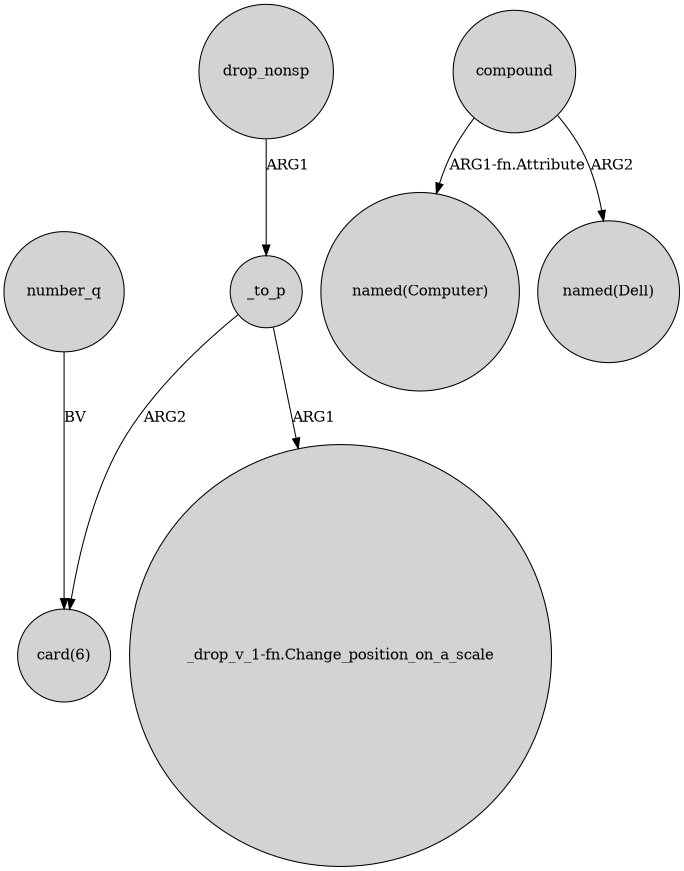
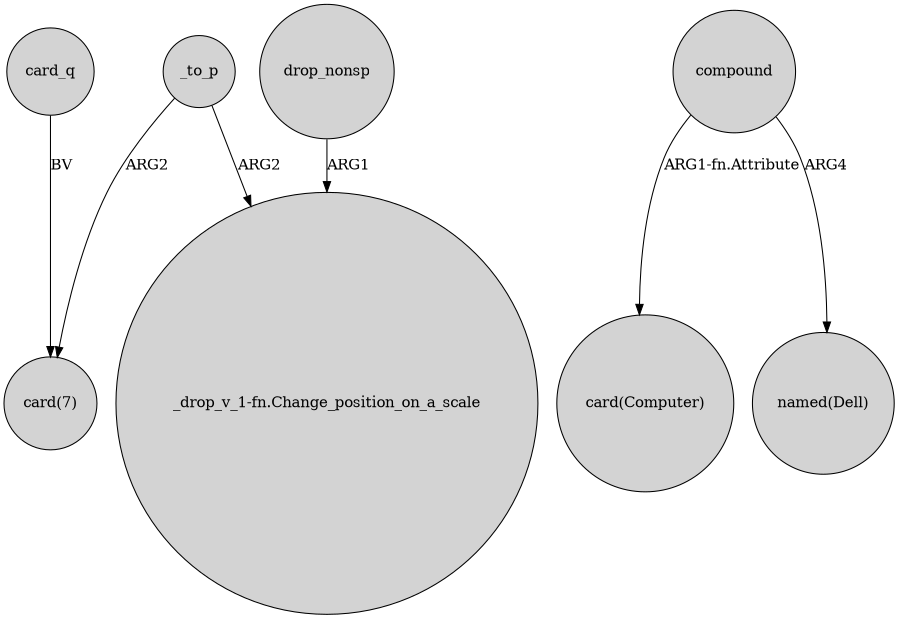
edge "compound" -> "named(Dell)": label "ARG2" -> "ARG4"
edge "drop_nonsp" -> "_to_p": now "drop_nonsp" -> "_drop_v_1-fn.Change_position_on_a_scale"
node "number_q": label "number_q" -> "card_q"
node "named(Computer)": label "named(Computer)" -> "card(Computer)"
edge "_to_p" -> "_drop_v_1-fn.Change_position_on_a_scale": label "ARG1" -> "ARG2"
node "card(6)": label "card(6)" -> "card(7)"
